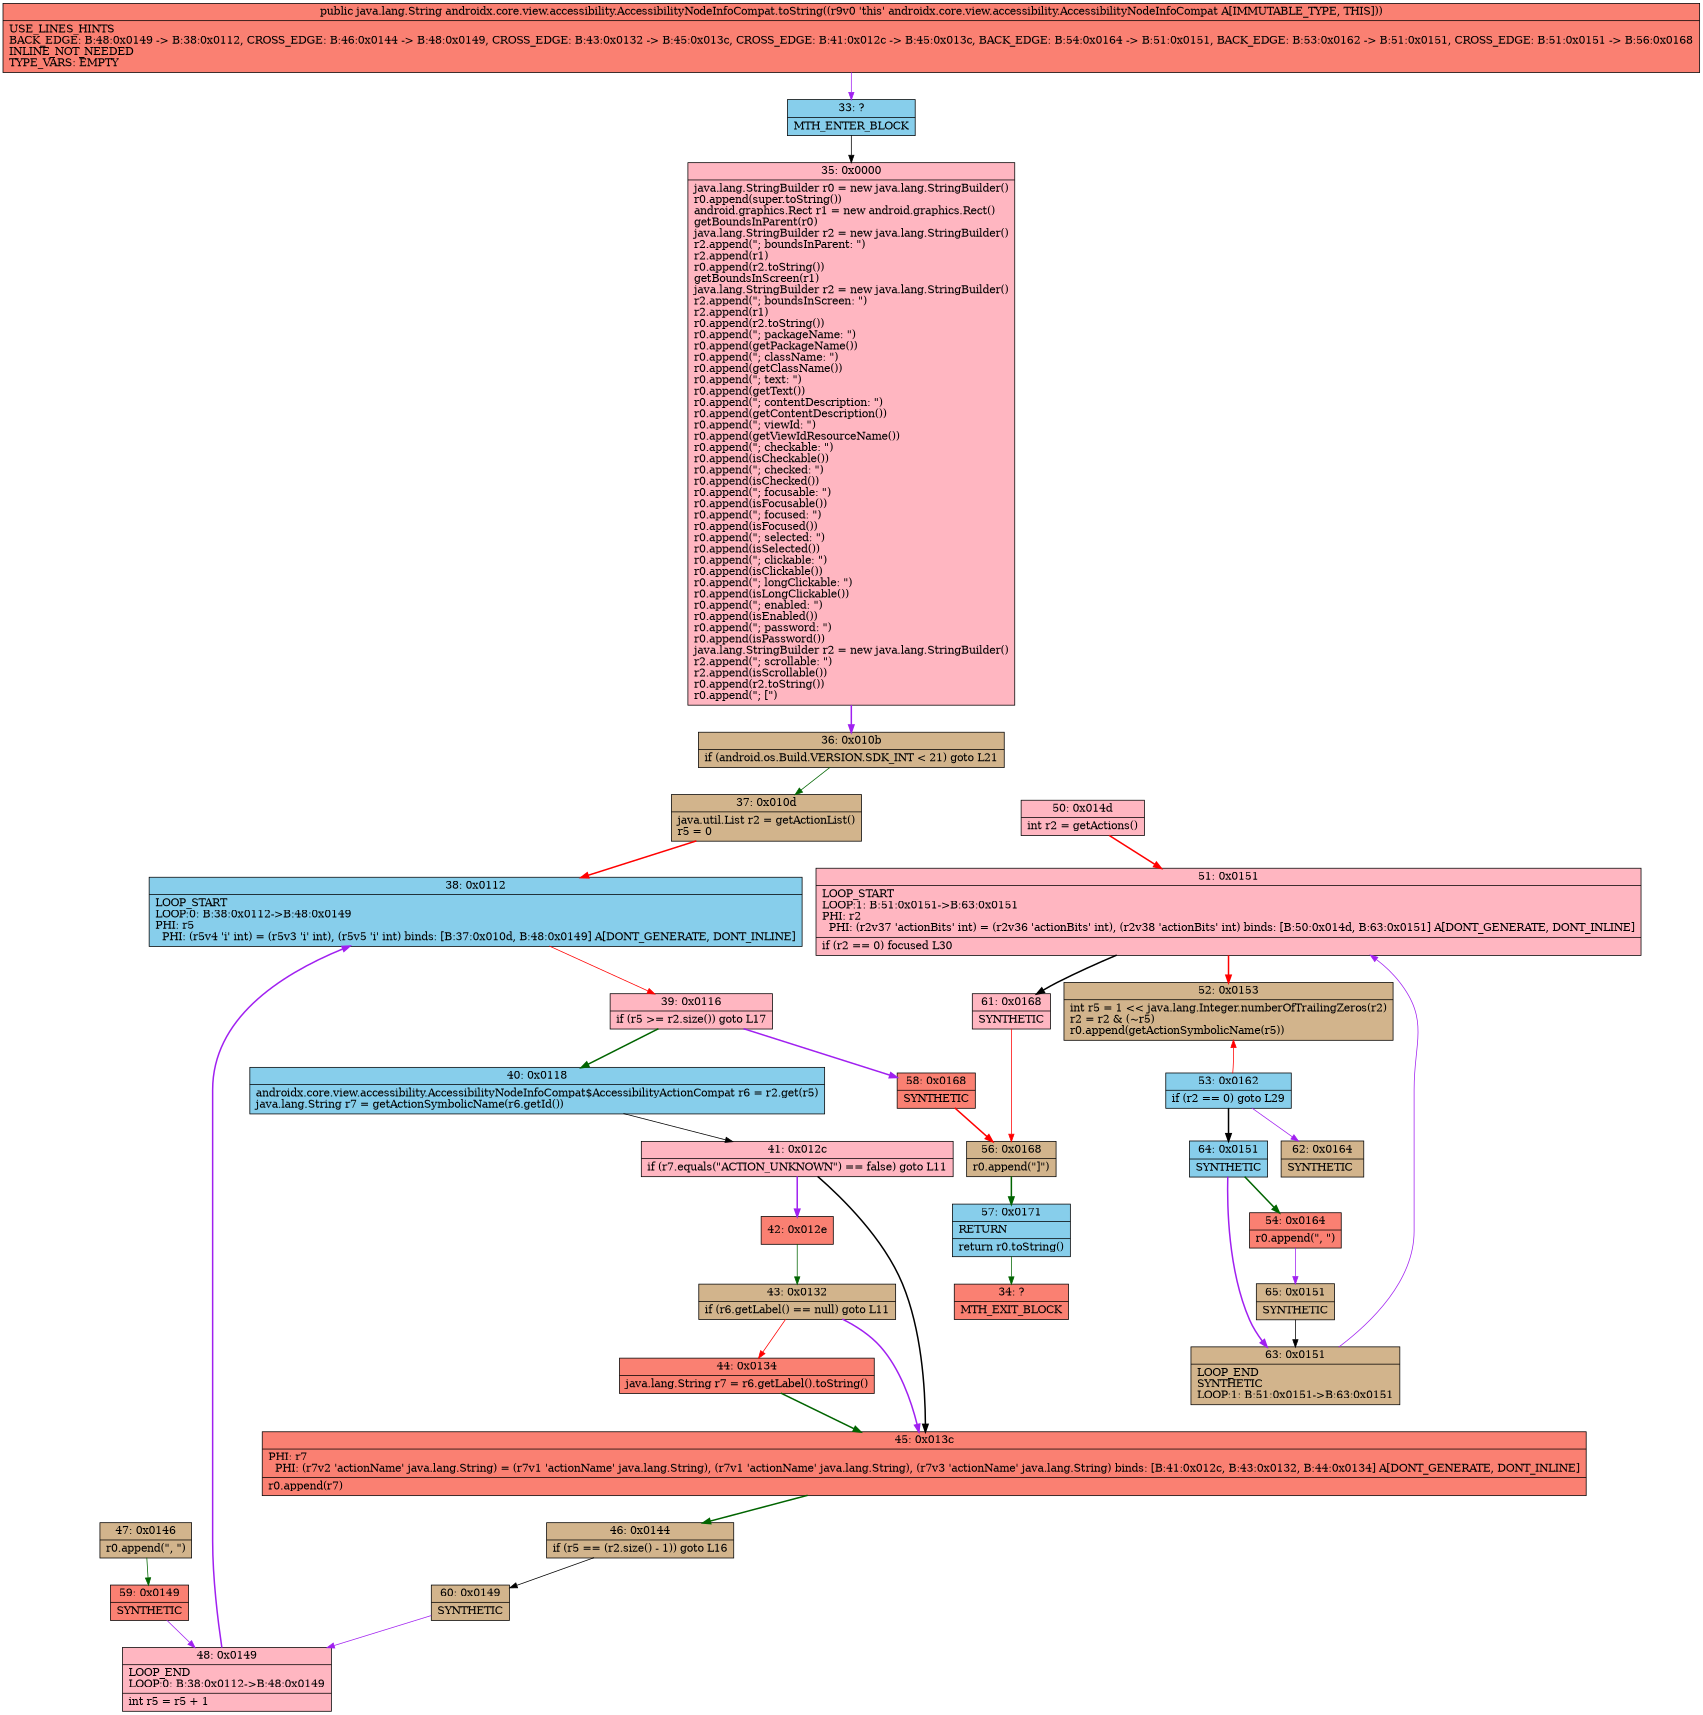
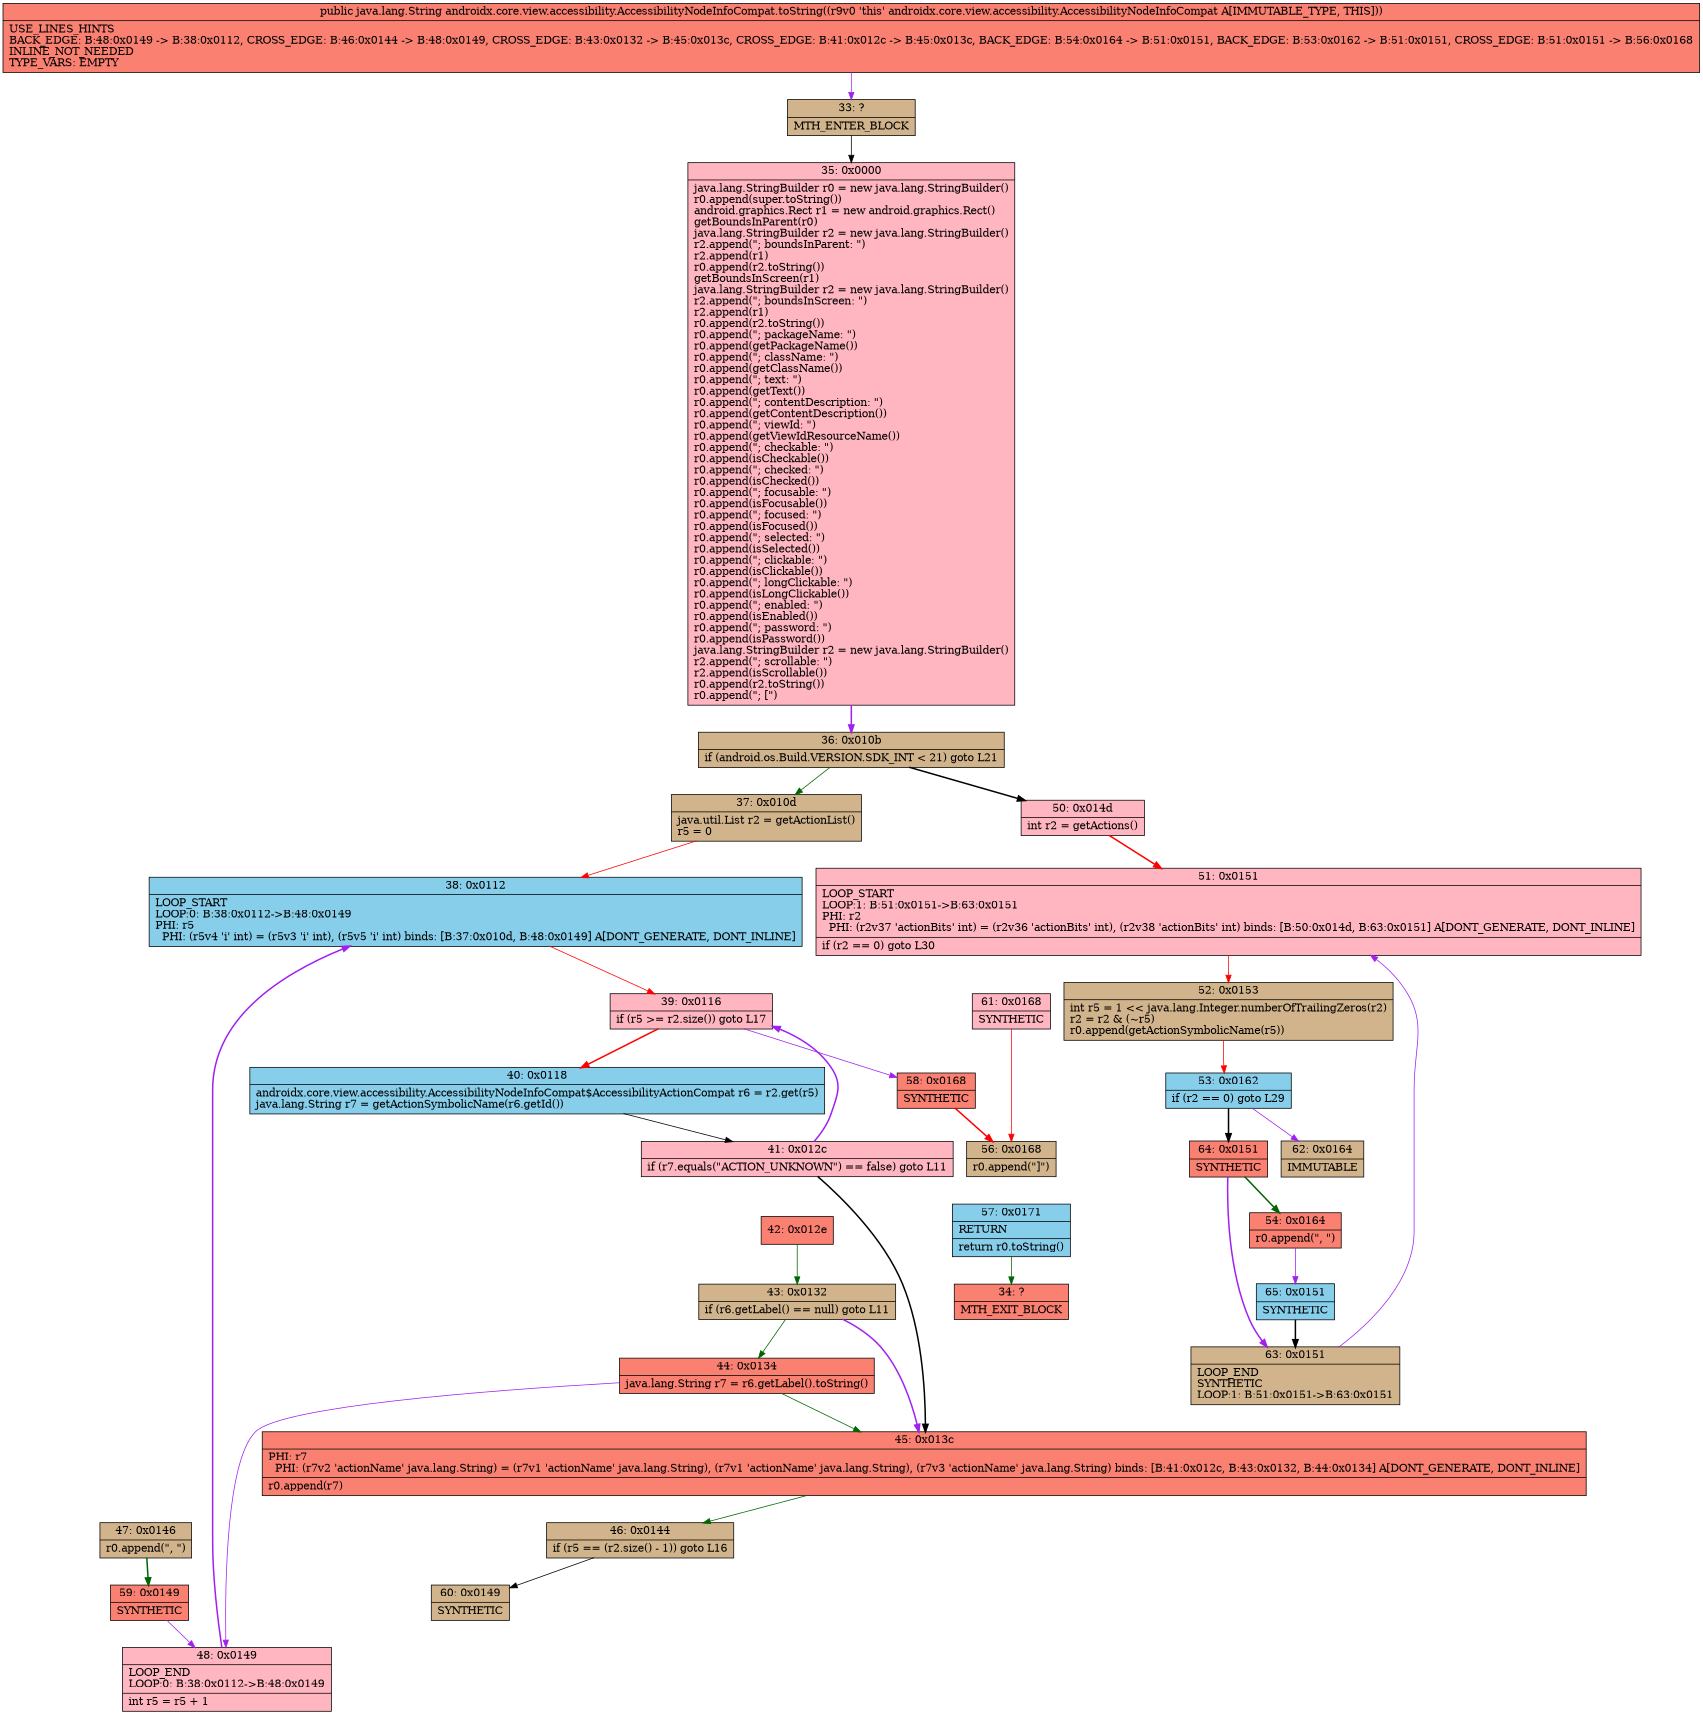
node "33: ?": fillcolor skyblue -> tan
edge "36: 0x010b" -> "50: 0x014d": added
edge "37: 0x010d" -> "38: 0x0112": style bold -> solid
node "51: 0x0151": text "if (r2 == 0) focused L30" -> "if (r2 == 0) goto L30"
edge "51: 0x0151" -> "52: 0x0153": style bold -> solid
edge "51: 0x0151" -> "61: 0x0168": removed
edge "39: 0x0116" -> "40: 0x0118": color darkgreen -> red
edge "39: 0x0116" -> "58: 0x0168": style bold -> solid
edge "53: 0x0162" -> "52: 0x0153": reversed
node "64: 0x0151": fillcolor skyblue -> salmon
node "62: 0x0164": text "SYNTHETIC" -> "IMMUTABLE"
edge "56: 0x0168" -> "57: 0x0171": removed
edge "41: 0x012c" -> "42: 0x012e": now "41: 0x012c" -> "39: 0x0116"
node "65: 0x0151": fillcolor tan -> skyblue
edge "65: 0x0151" -> "63: 0x0151": style solid -> bold
edge "43: 0x0132" -> "44: 0x0134": color red -> darkgreen
edge "44: 0x0134" -> "45: 0x013c": style bold -> solid
edge "45: 0x013c" -> "46: 0x0144": style bold -> solid
edge "47: 0x0146" -> "59: 0x0149": style solid -> bold
edge "60: 0x0149" -> "48: 0x0149": now "44: 0x0134" -> "48: 0x0149"
